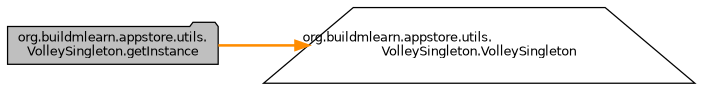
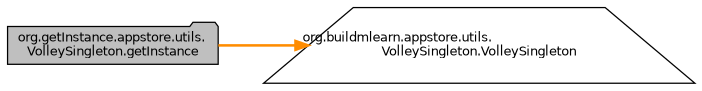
node "org.buildmlearn.appstore.utils. VolleySingleton.getInstance": label "org.buildmlearn.appstore.utils. VolleySingleton.getInstance" -> "org.getInstance.appstore.utils. VolleySingleton.getInstance"
